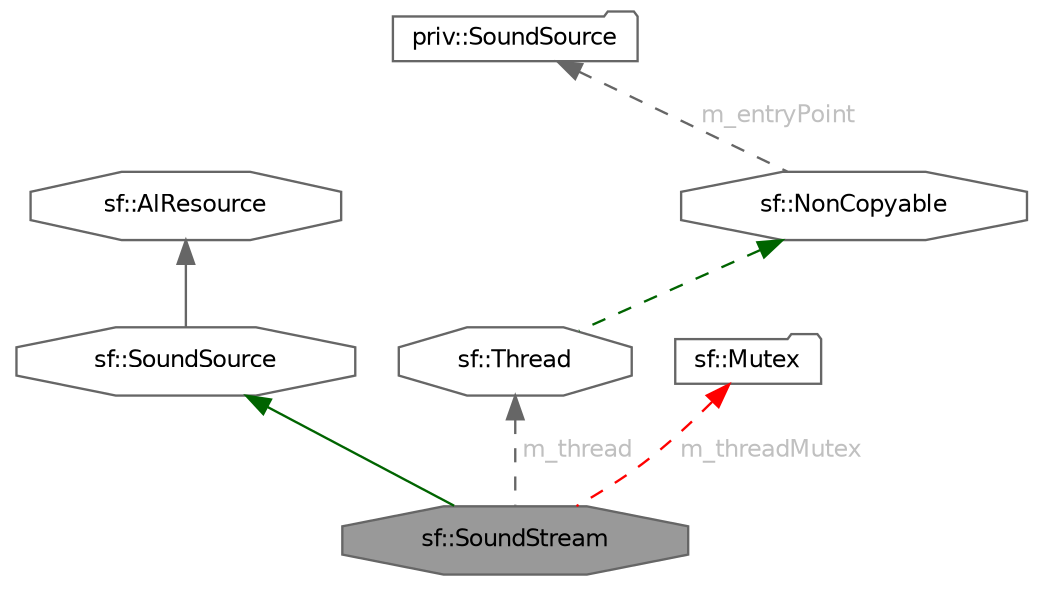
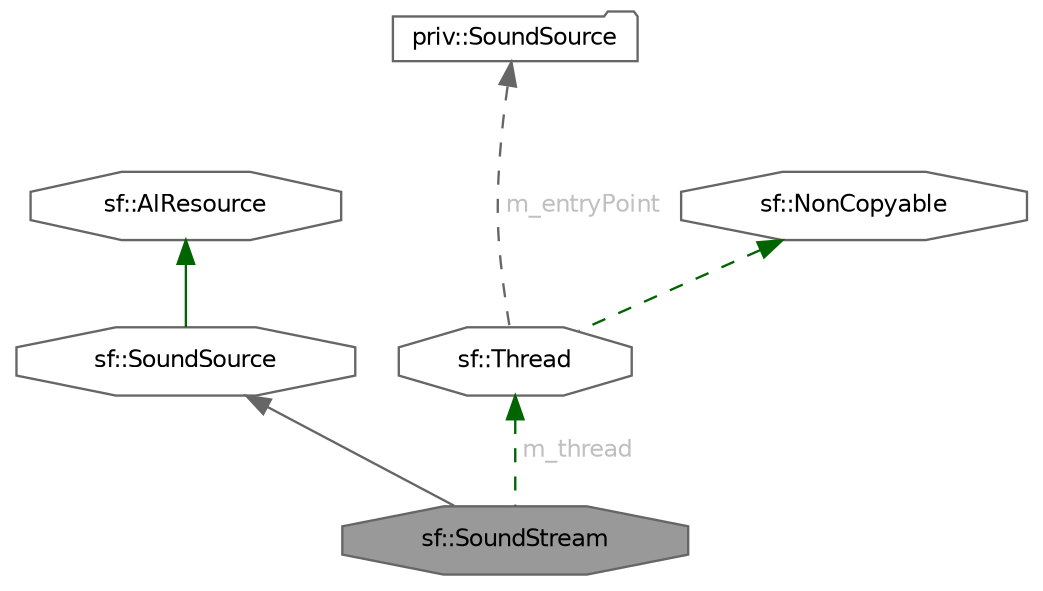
edge "sf::NonCopyable" -> "priv::SoundSource": now "sf::Thread" -> "priv::SoundSource"
edge "sf::SoundSource" -> "sf::AlResource": color gray40 -> darkgreen
node "sf::Mutex": removed
edge "sf::SoundStream" -> "sf::SoundSource": color darkgreen -> gray40
edge "sf::SoundStream" -> "sf::Thread": color gray40 -> darkgreen
